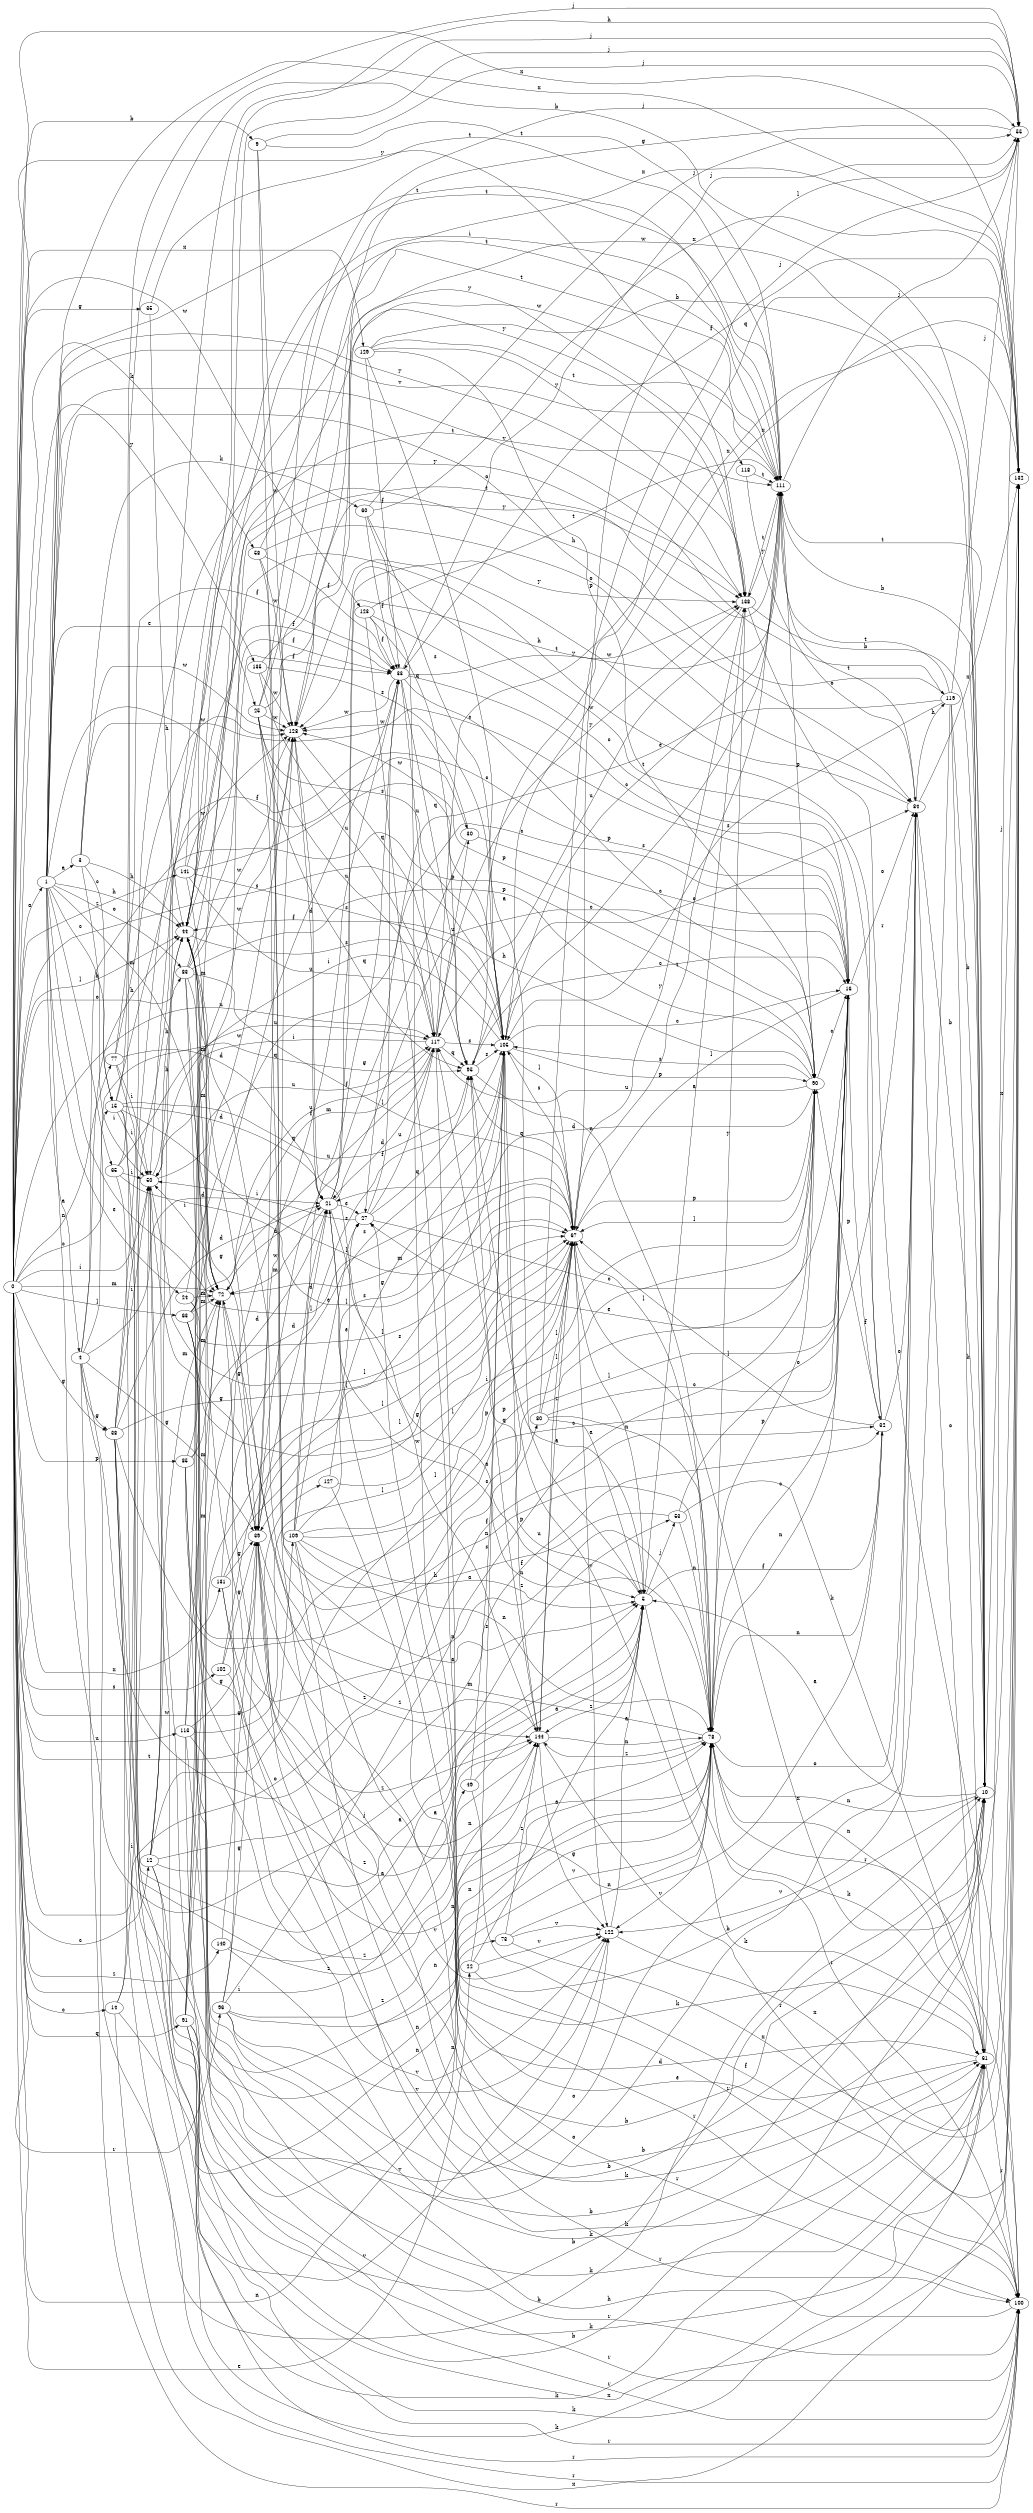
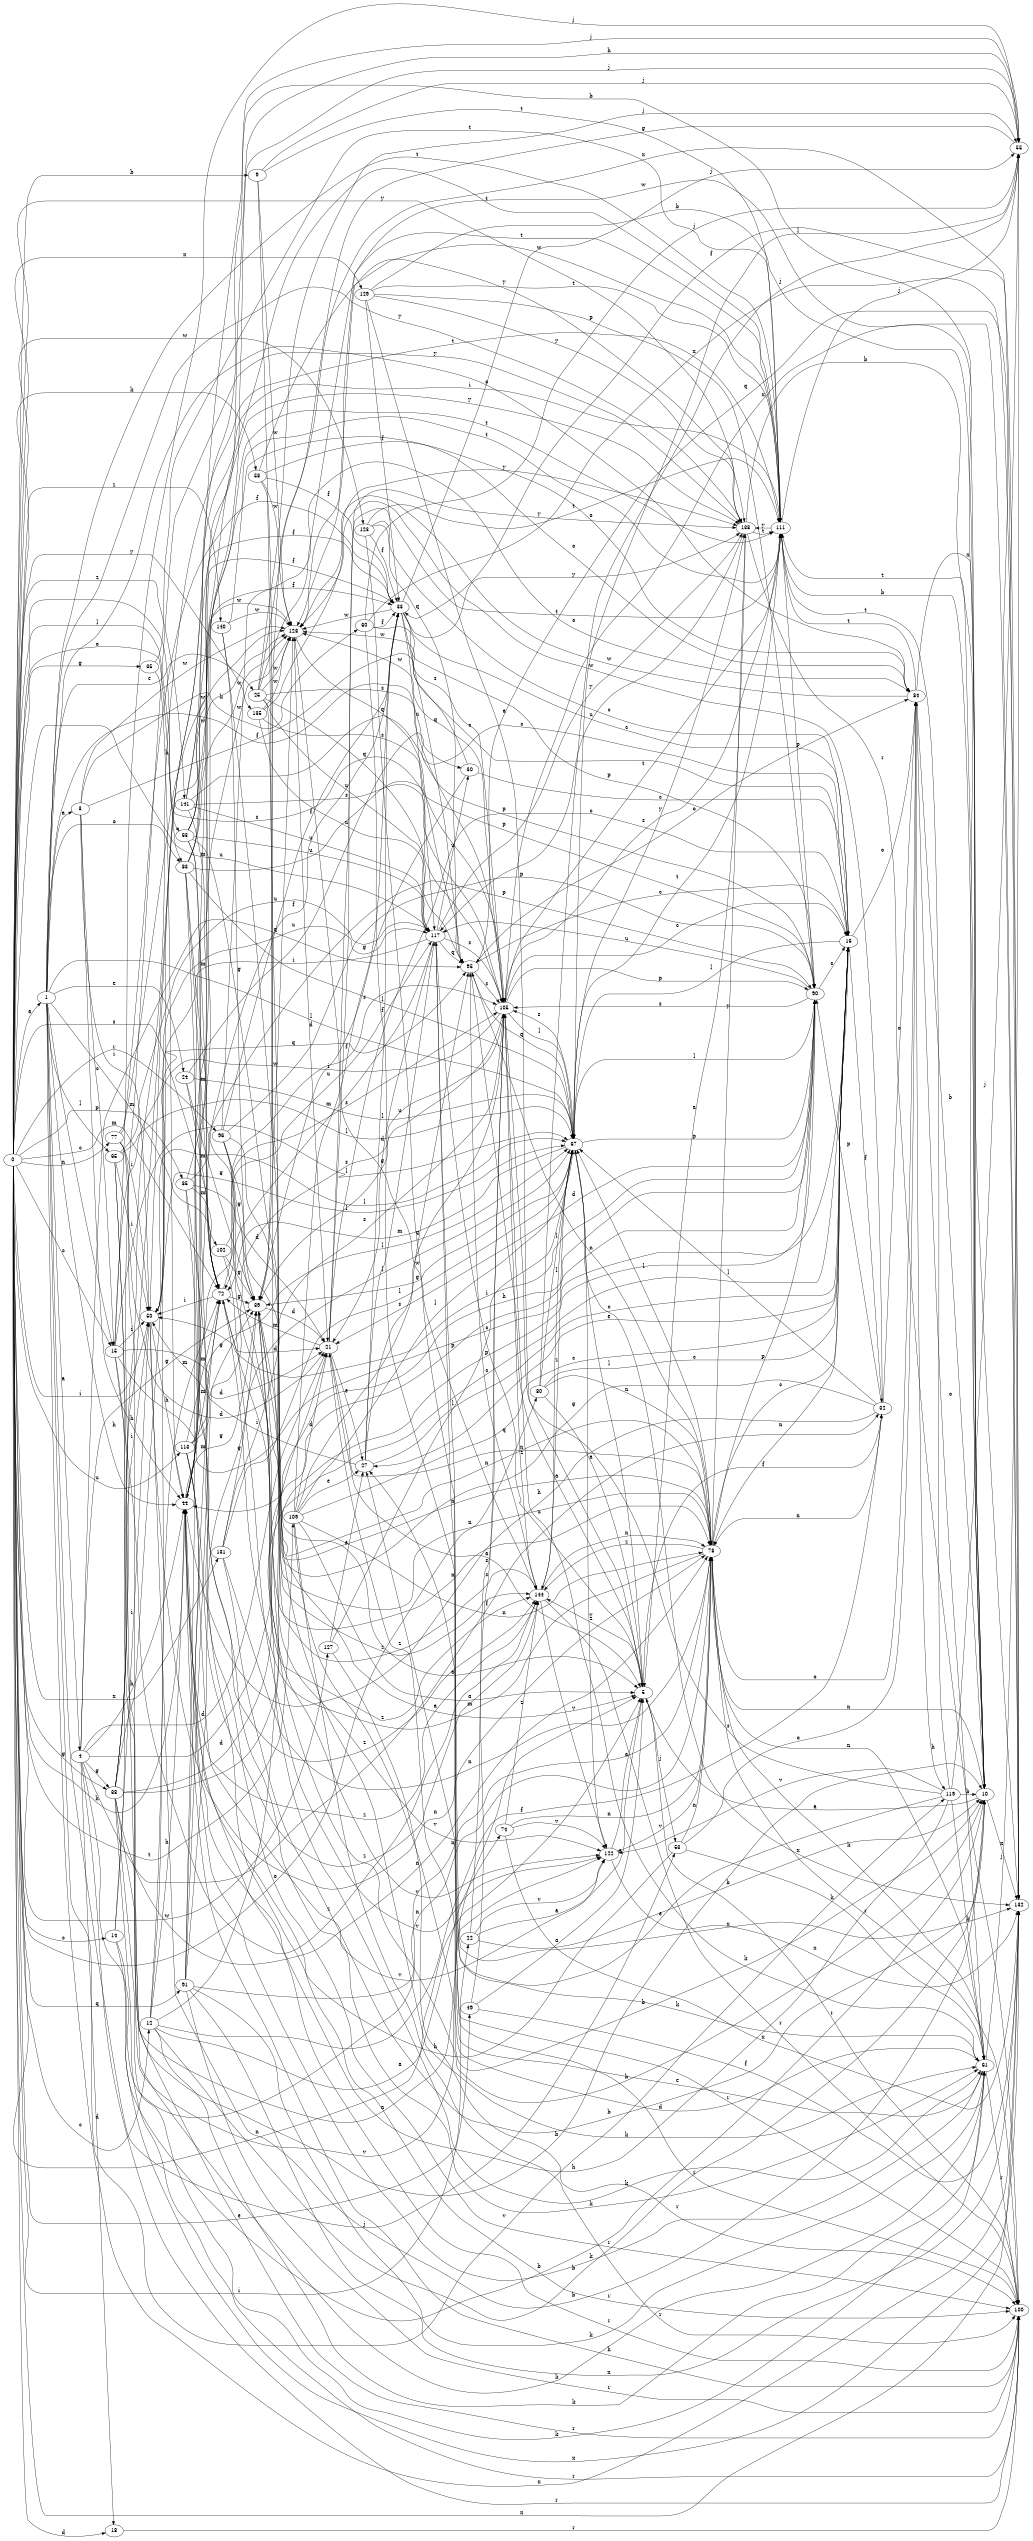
node "118": removed
edge "140" -> "128": added, label "w"
node "73": label "73" -> "74"
node "18": added
